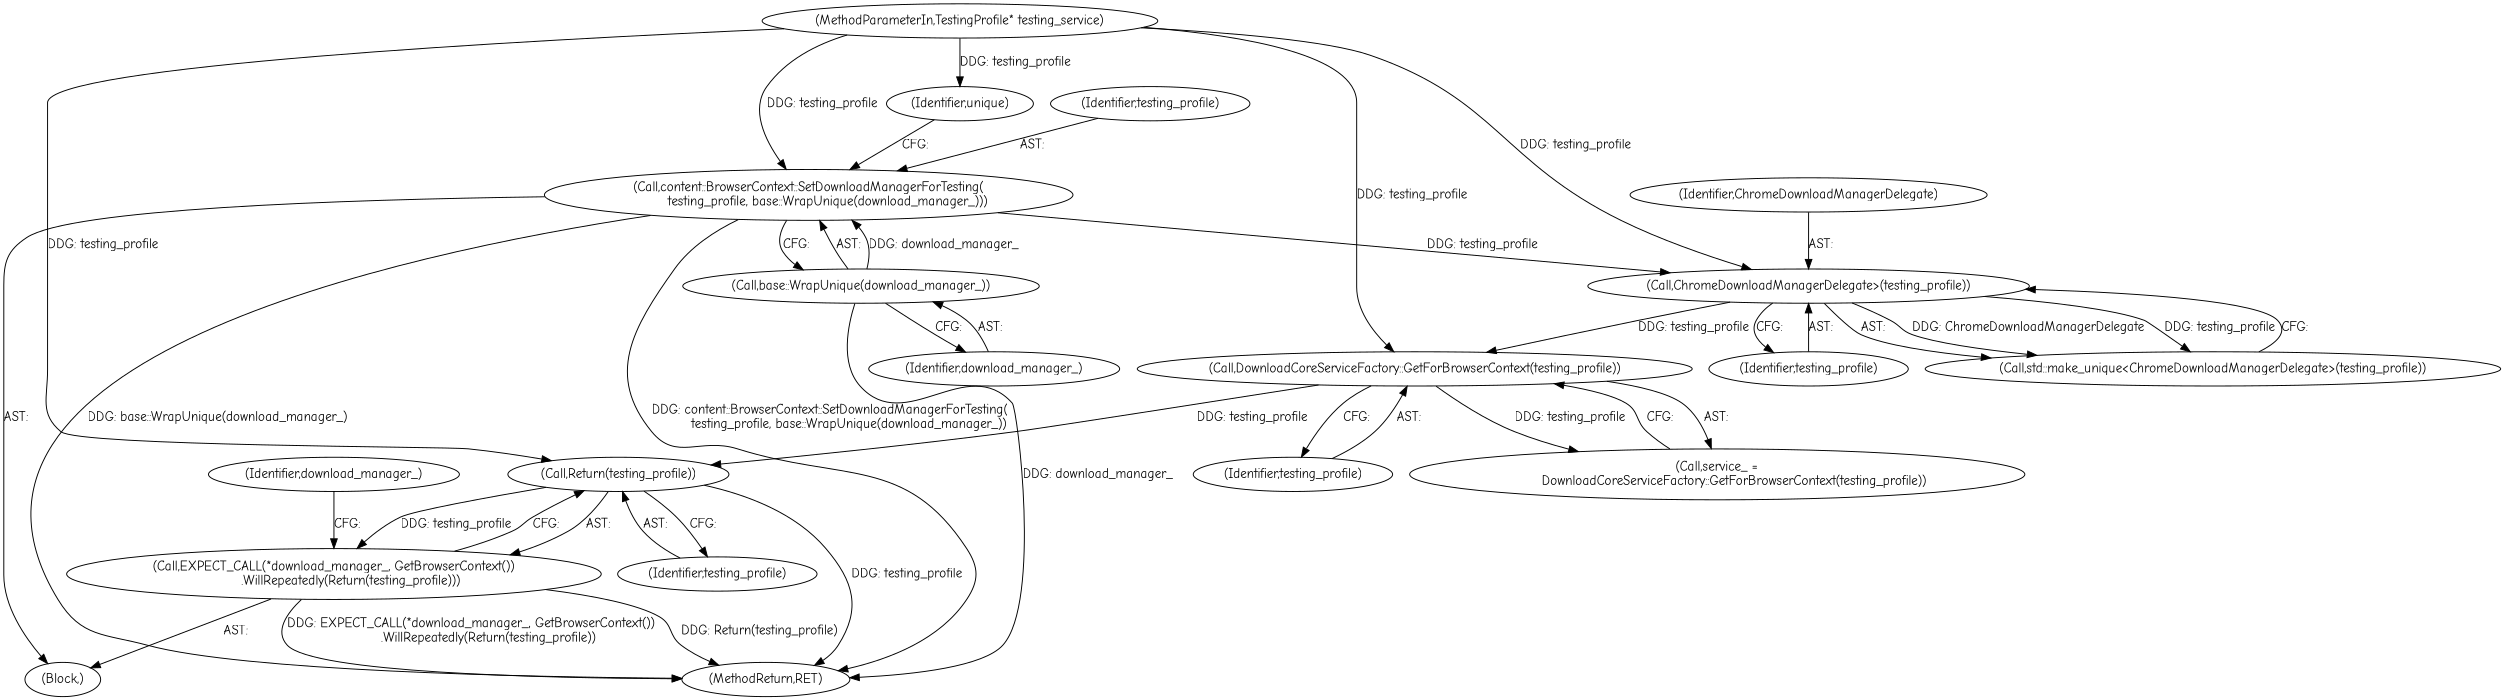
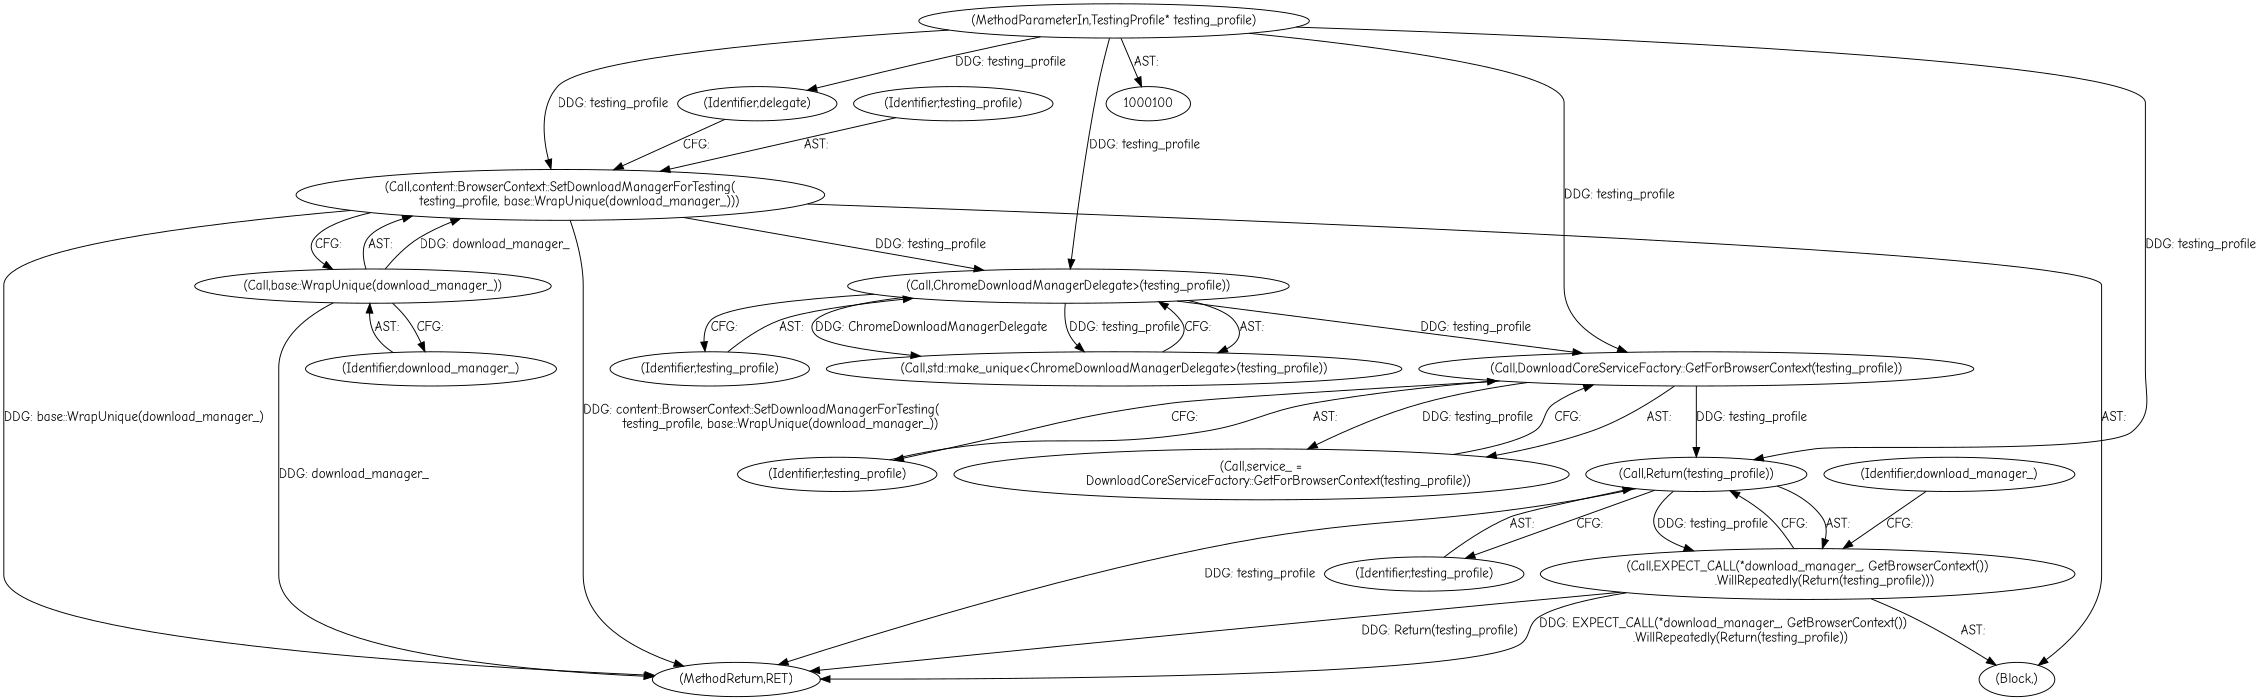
node "(MethodParameterIn,TestingProfile* testing_service)": label "(MethodParameterIn,TestingProfile* testing_service)" -> "(MethodParameterIn,TestingProfile* testing_profile)"
node "(Identifier,unique)": label "(Identifier,unique)" -> "(Identifier,delegate)"
node "1000100": added
node "(Identifier,ChromeDownloadManagerDelegate)": removed
